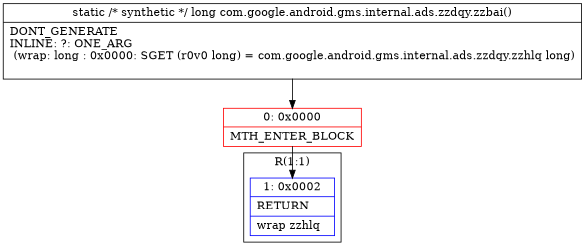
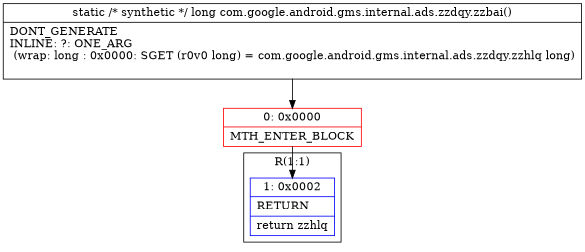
node "1: 0x0002": text "wrap zzhlq" -> "return zzhlq"
